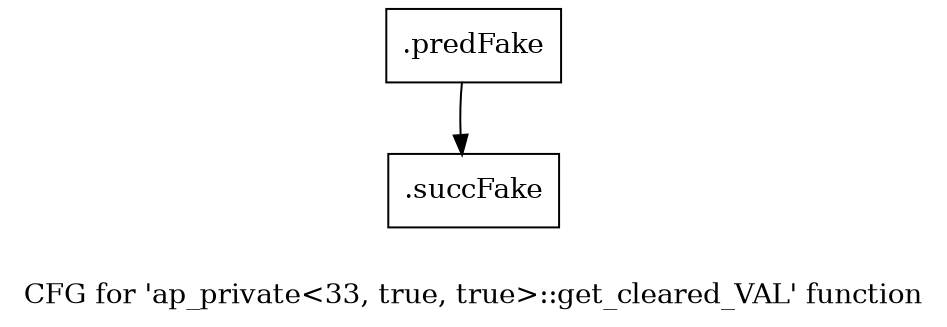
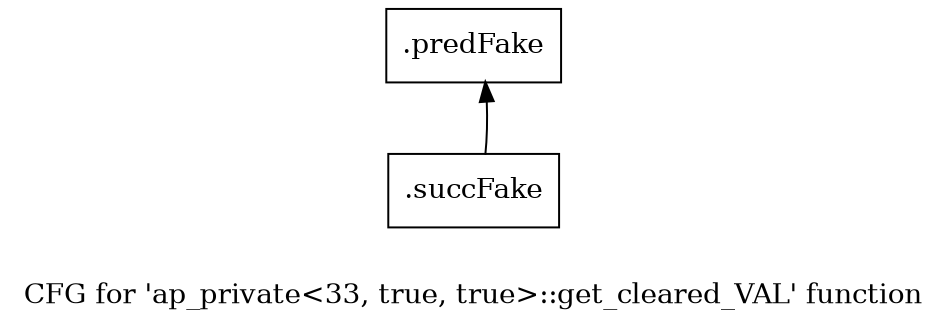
edge ".predFake" -> ".succFake": reversed
